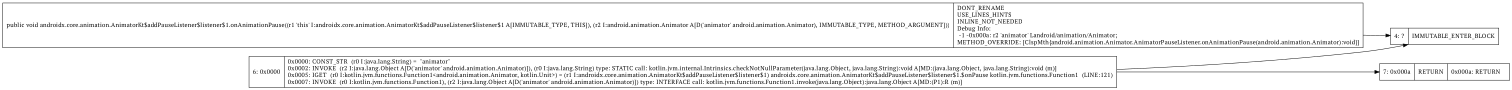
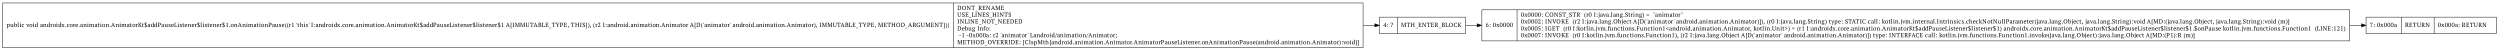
node "4: ?": text "IMMUTABLE_ENTER_BLOCK" -> "MTH_ENTER_BLOCK"
edge "6: 0x0000" -> "4: ?": reversed
